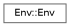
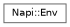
node "Env::Env": label "Env::Env" -> "Napi::Env"
